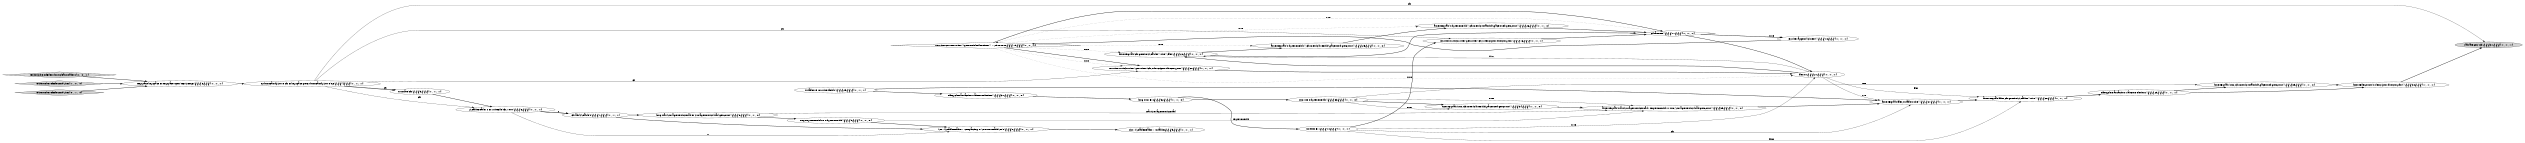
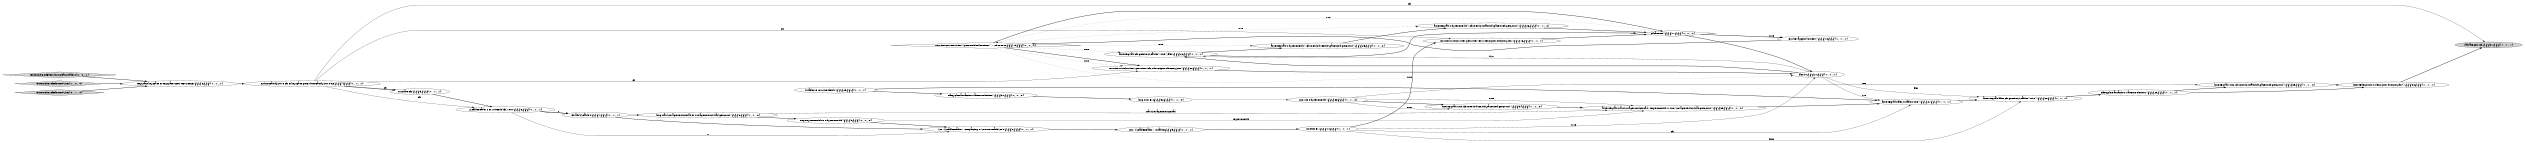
edge "long sum = 0@@@32@@@['1', '1', '0']" -> "sum += x.bytesOnDisk()@@@33@@@['1', '1', '0']": style bold -> solid
edge "long sum = 0@@@32@@@['1', '1', '0']" -> "int files = 1@@@10@@@['1', '1', '1']": now "List<SSTableReader> sstables@@@9@@@['1', '1', '1']" -> "int files = 1@@@10@@@['1', '1', '1']"
